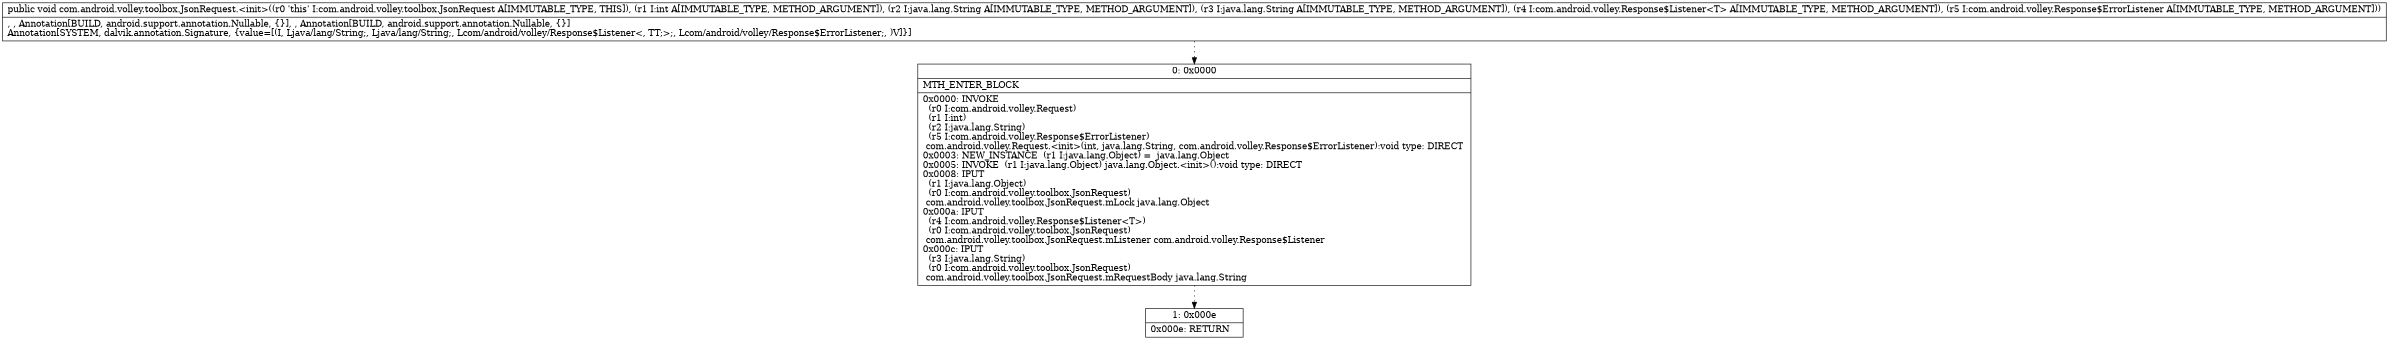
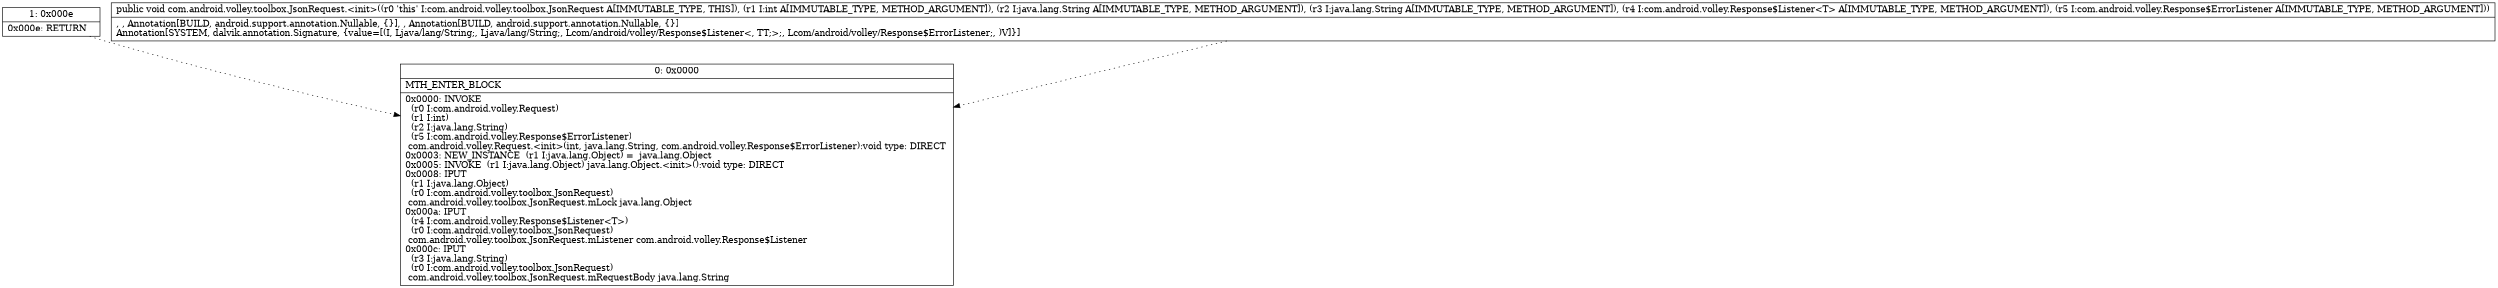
edge "0: 0x0000" -> "1: 0x000e": reversed
